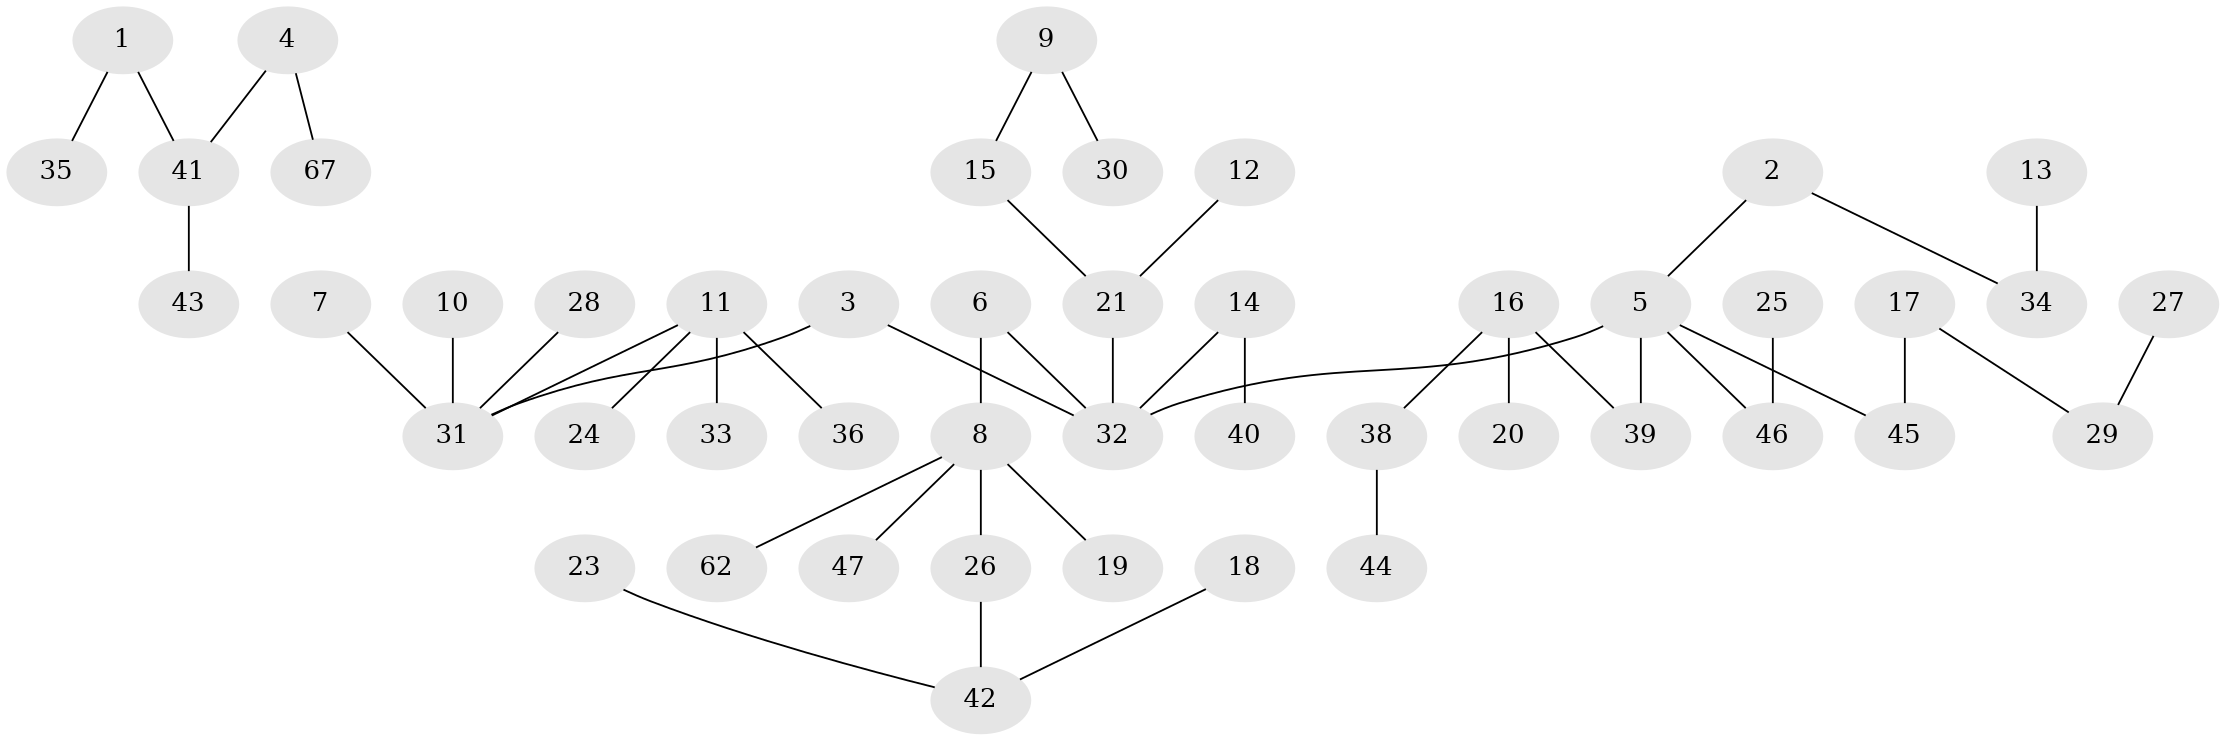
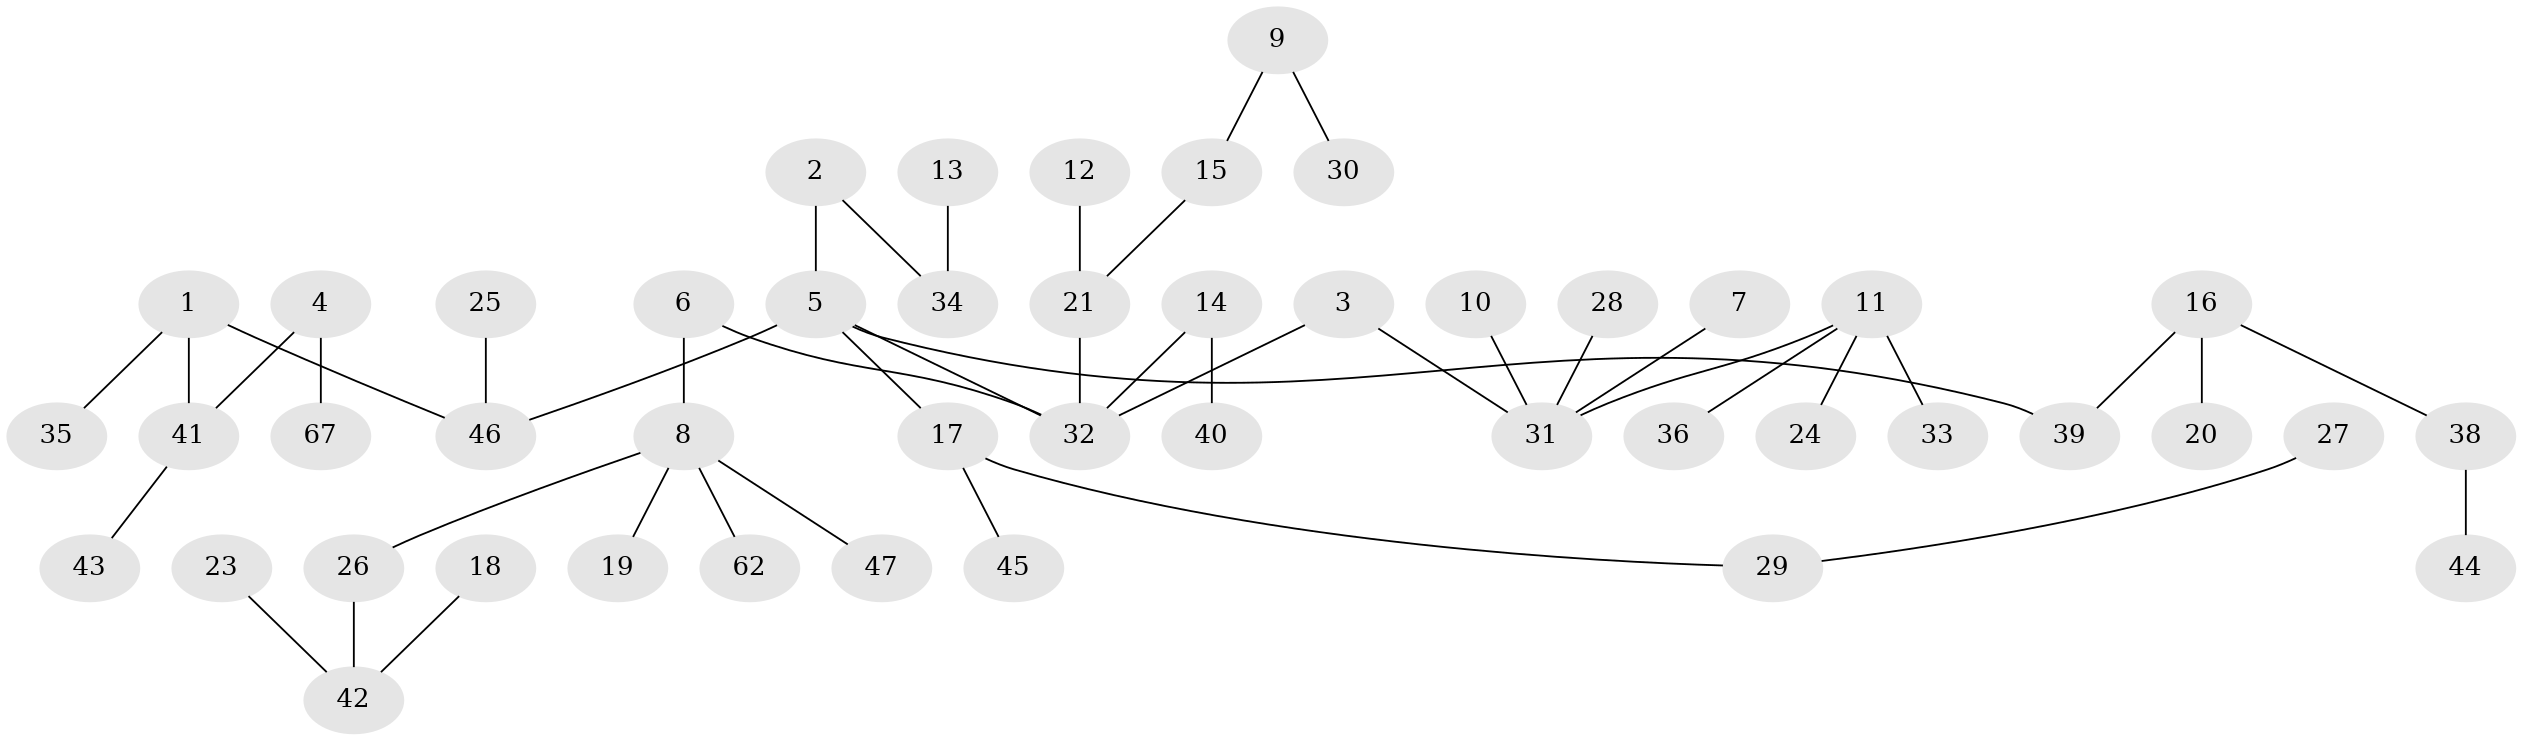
edge "5" -- "45": now "5" -- "17"
edge "1" -- "46": added
